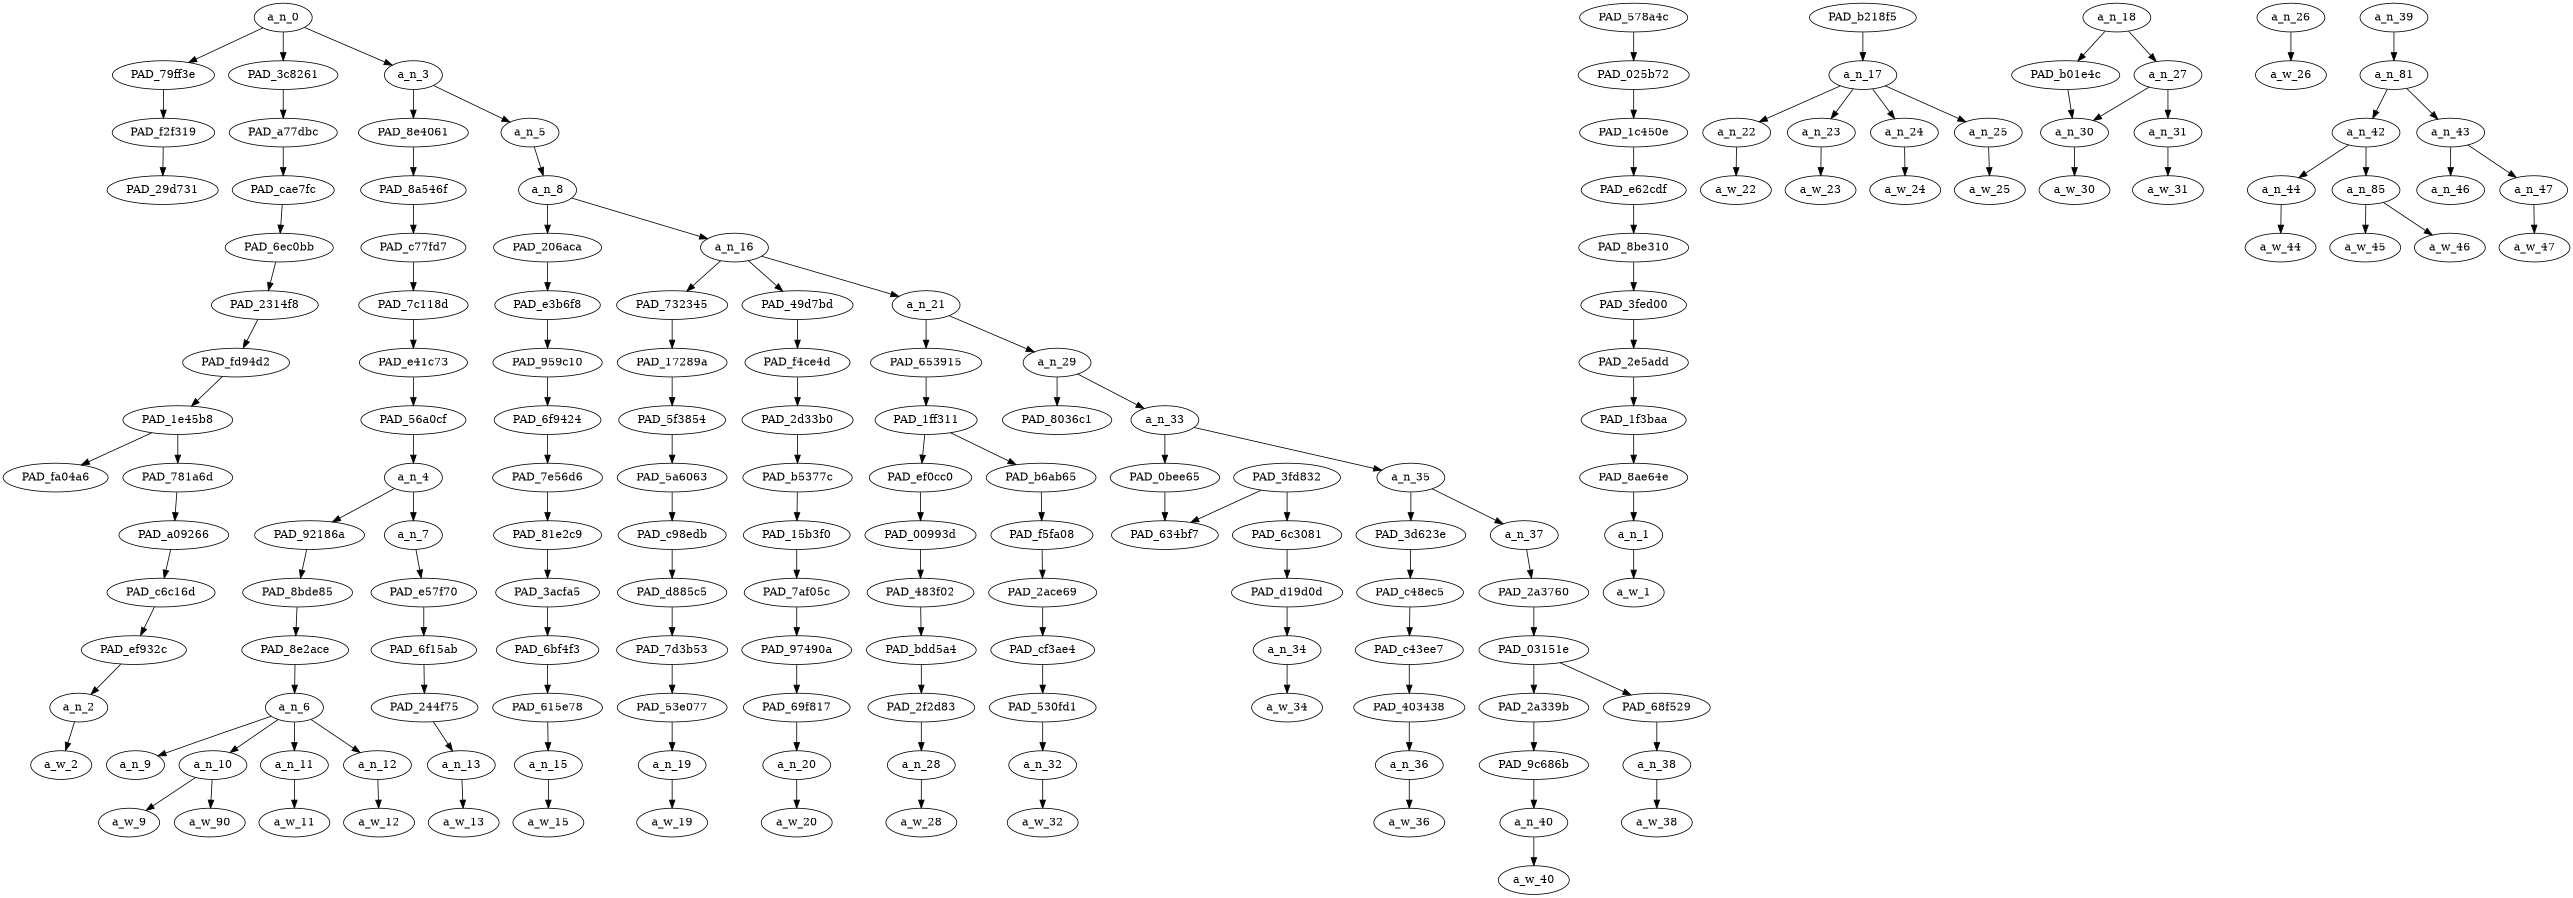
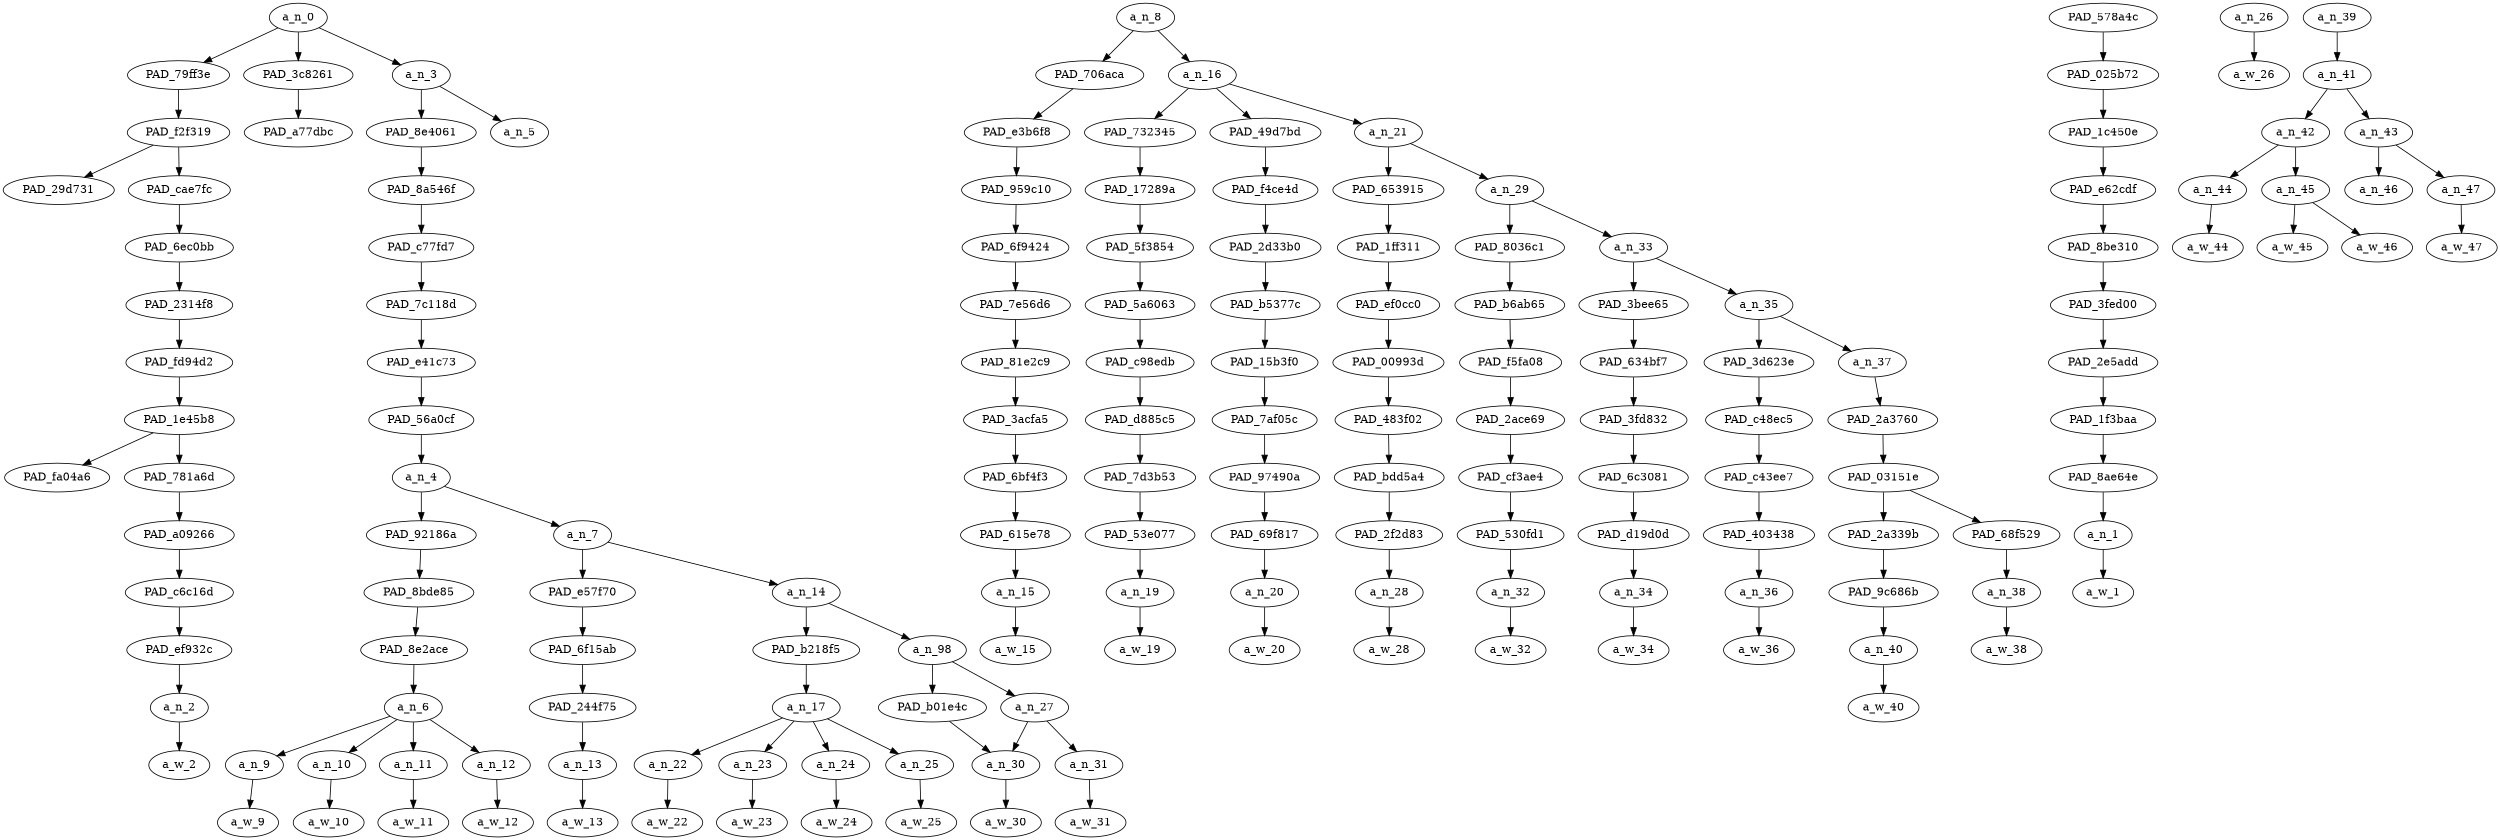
node "a_n_18": label "a_n_18" -> "a_n_98"
node "a_n_81": label "a_n_81" -> "a_n_41"
edge "PAD_a77dbc" -> "PAD_cae7fc": now "PAD_f2f319" -> "PAD_cae7fc"
edge "a_n_5" -> "a_n_8": removed
node "a_n_85": label "a_n_85" -> "a_n_45"
node "PAD_206aca": label "PAD_206aca" -> "PAD_706aca"
edge "PAD_1ff311" -> "PAD_b6ab65": now "PAD_8036c1" -> "PAD_b6ab65"
node "PAD_0bee65": label "PAD_0bee65" -> "PAD_3bee65"
edge "PAD_3fd832" -> "PAD_634bf7": reversed
node "a_n_14": added
edge "a_n_10" -> "a_w_9": now "a_n_9" -> "a_w_9"
node "a_w_90": label "a_w_90" -> "a_w_10"
